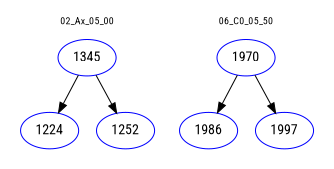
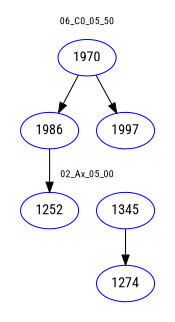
edge "1345" -> "1252": now "1986" -> "1252"
node "1224": label "1224" -> "1274"
